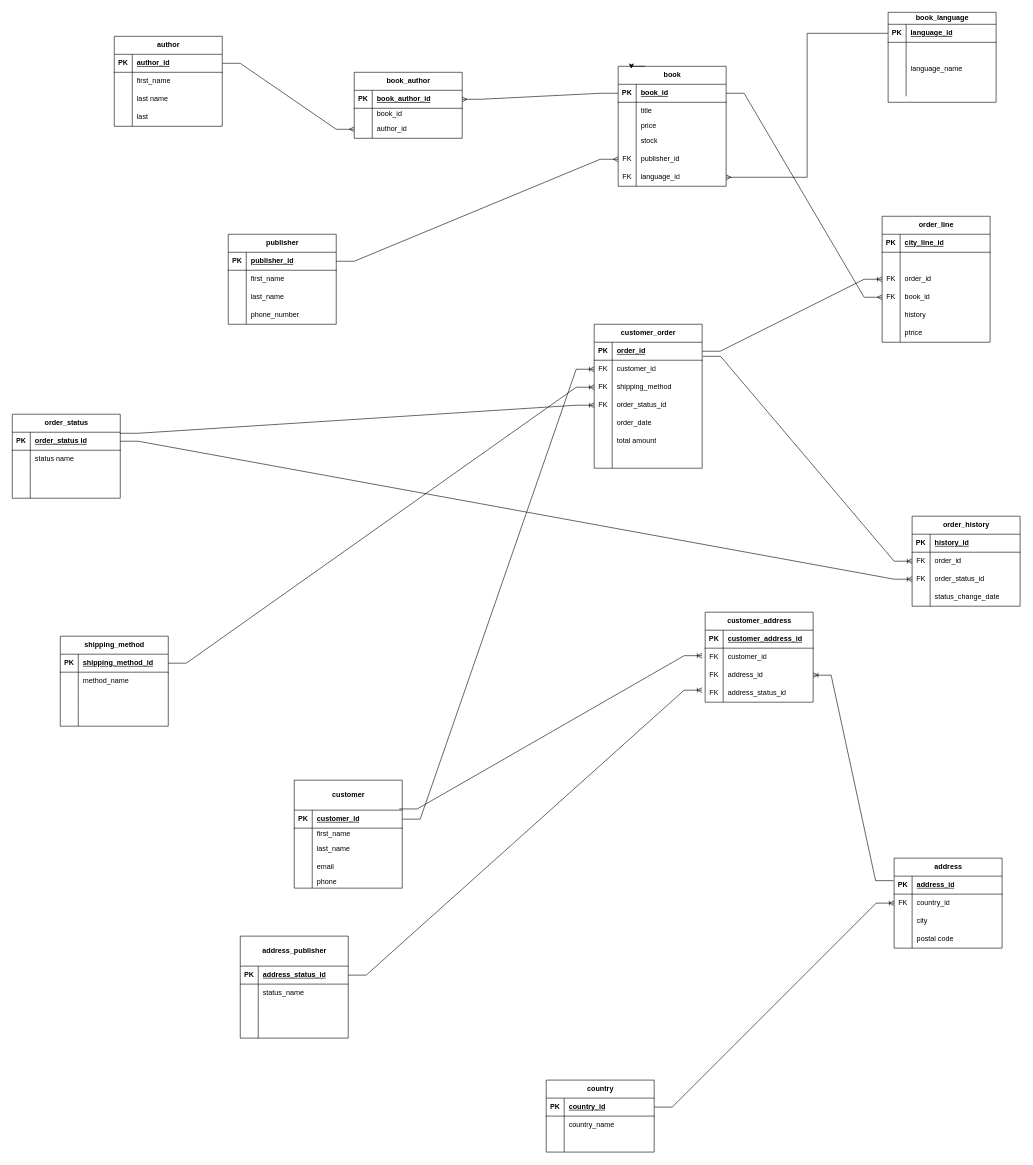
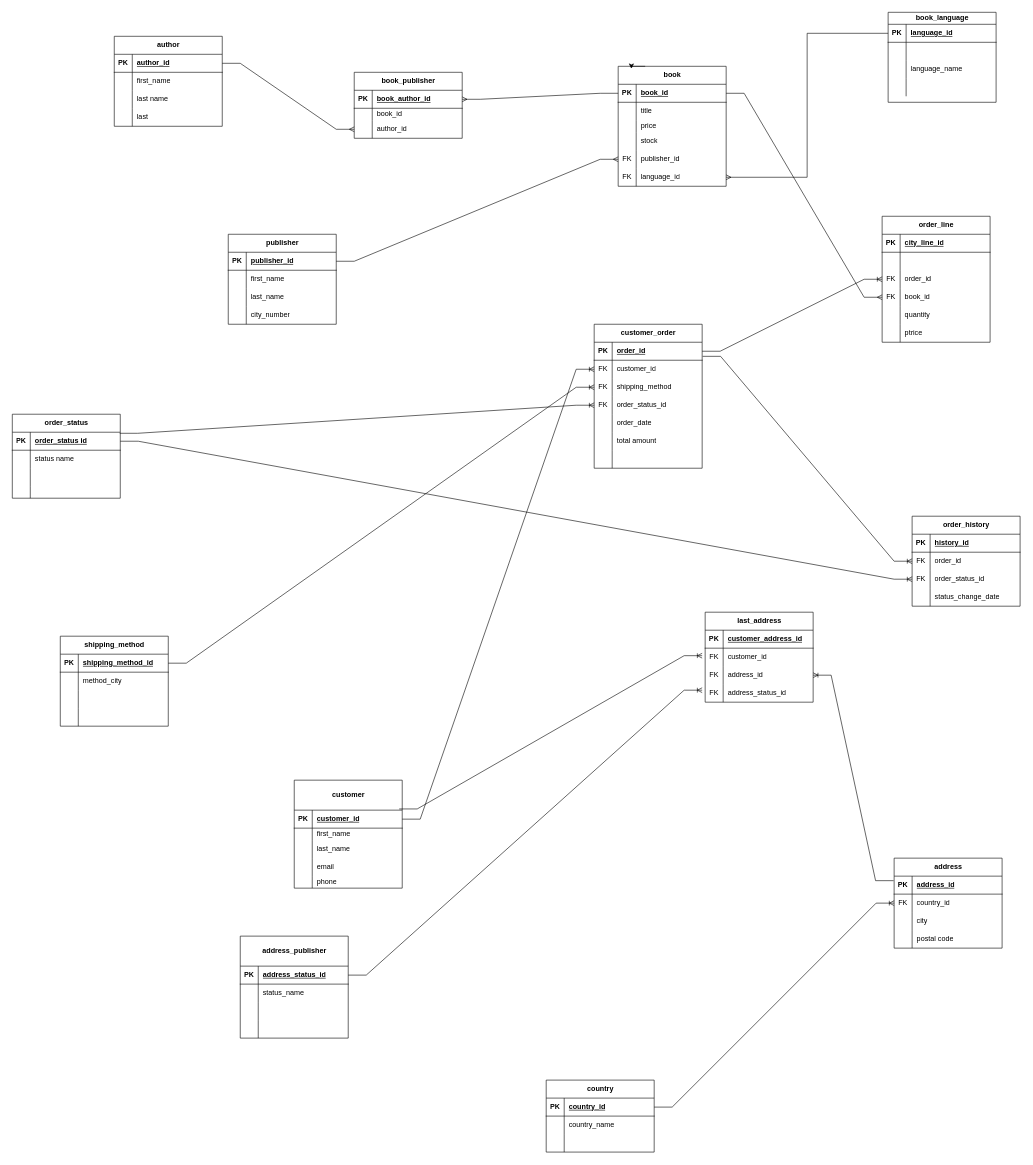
node "book_author": label "book_author" -> "book_publisher"
node "phone_number": label "phone_number" -> "city_number"
node "history": label "history" -> "quantity"
node "customer_address": label "customer_address" -> "last_address"
node "method_name": label "method_name" -> "method_city"
